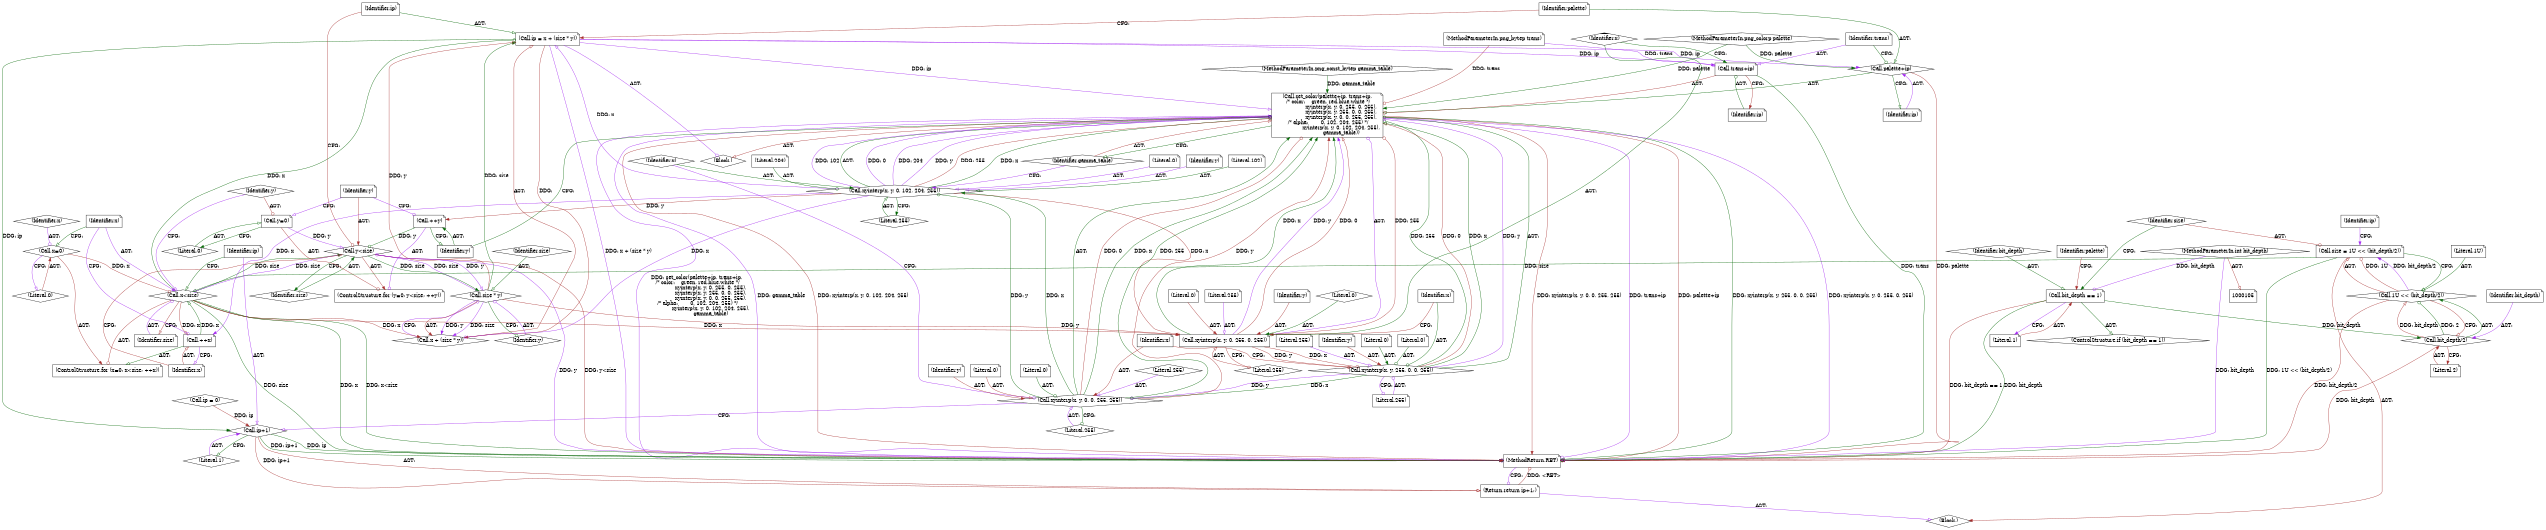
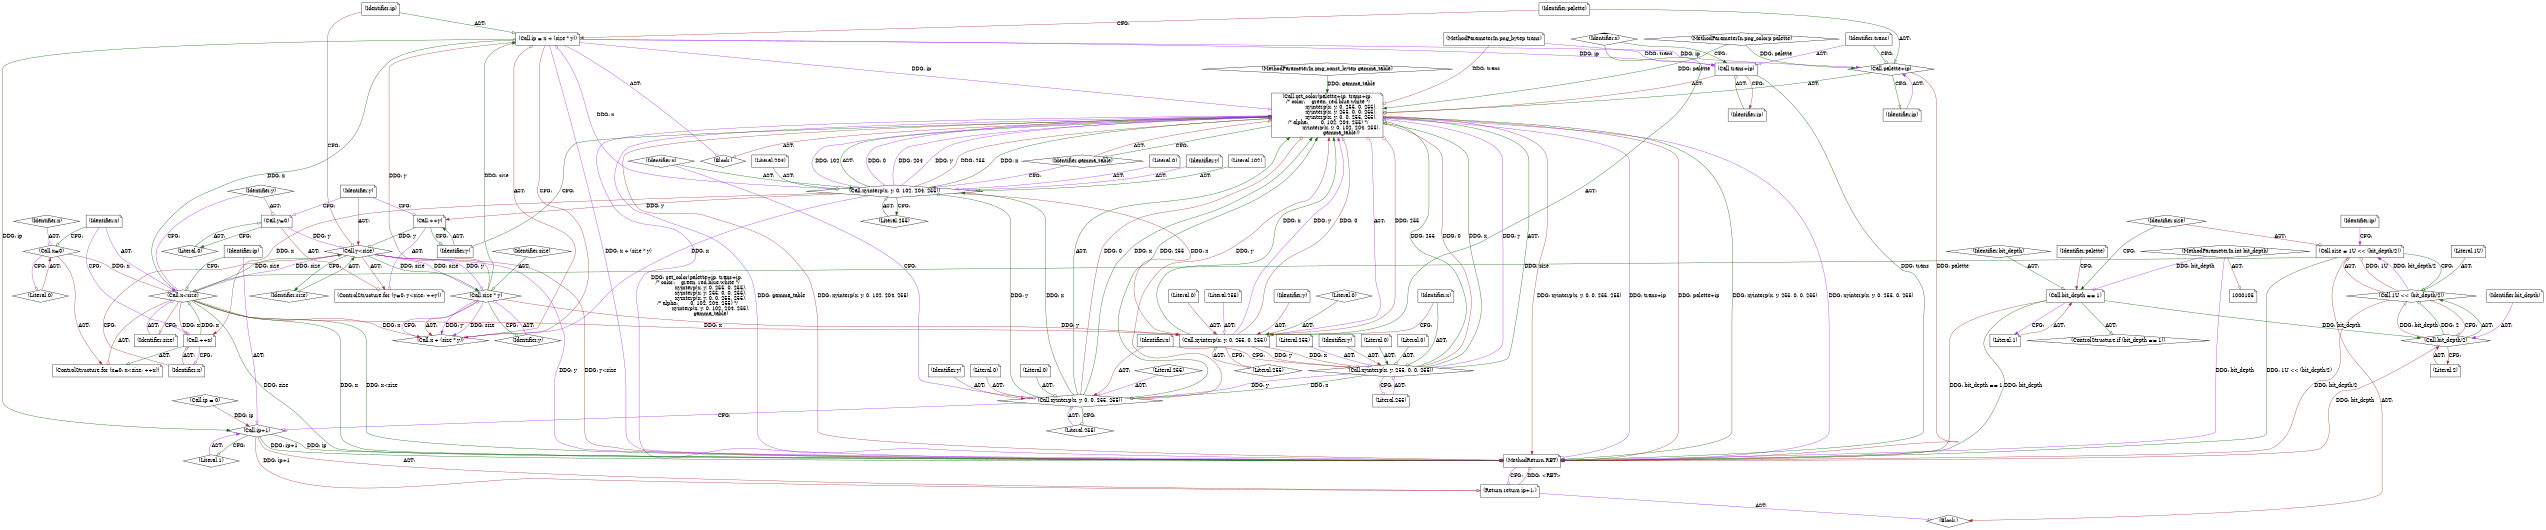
edge "(Call,ip = x + (size * y))" -> "(Call,x + (size * y))": label "DDG: " -> "CFG: "
edge "(Call,xyinterp(x, y, 0, 102, 204, 255))" -> "(Call,++x)": color purple -> brown
